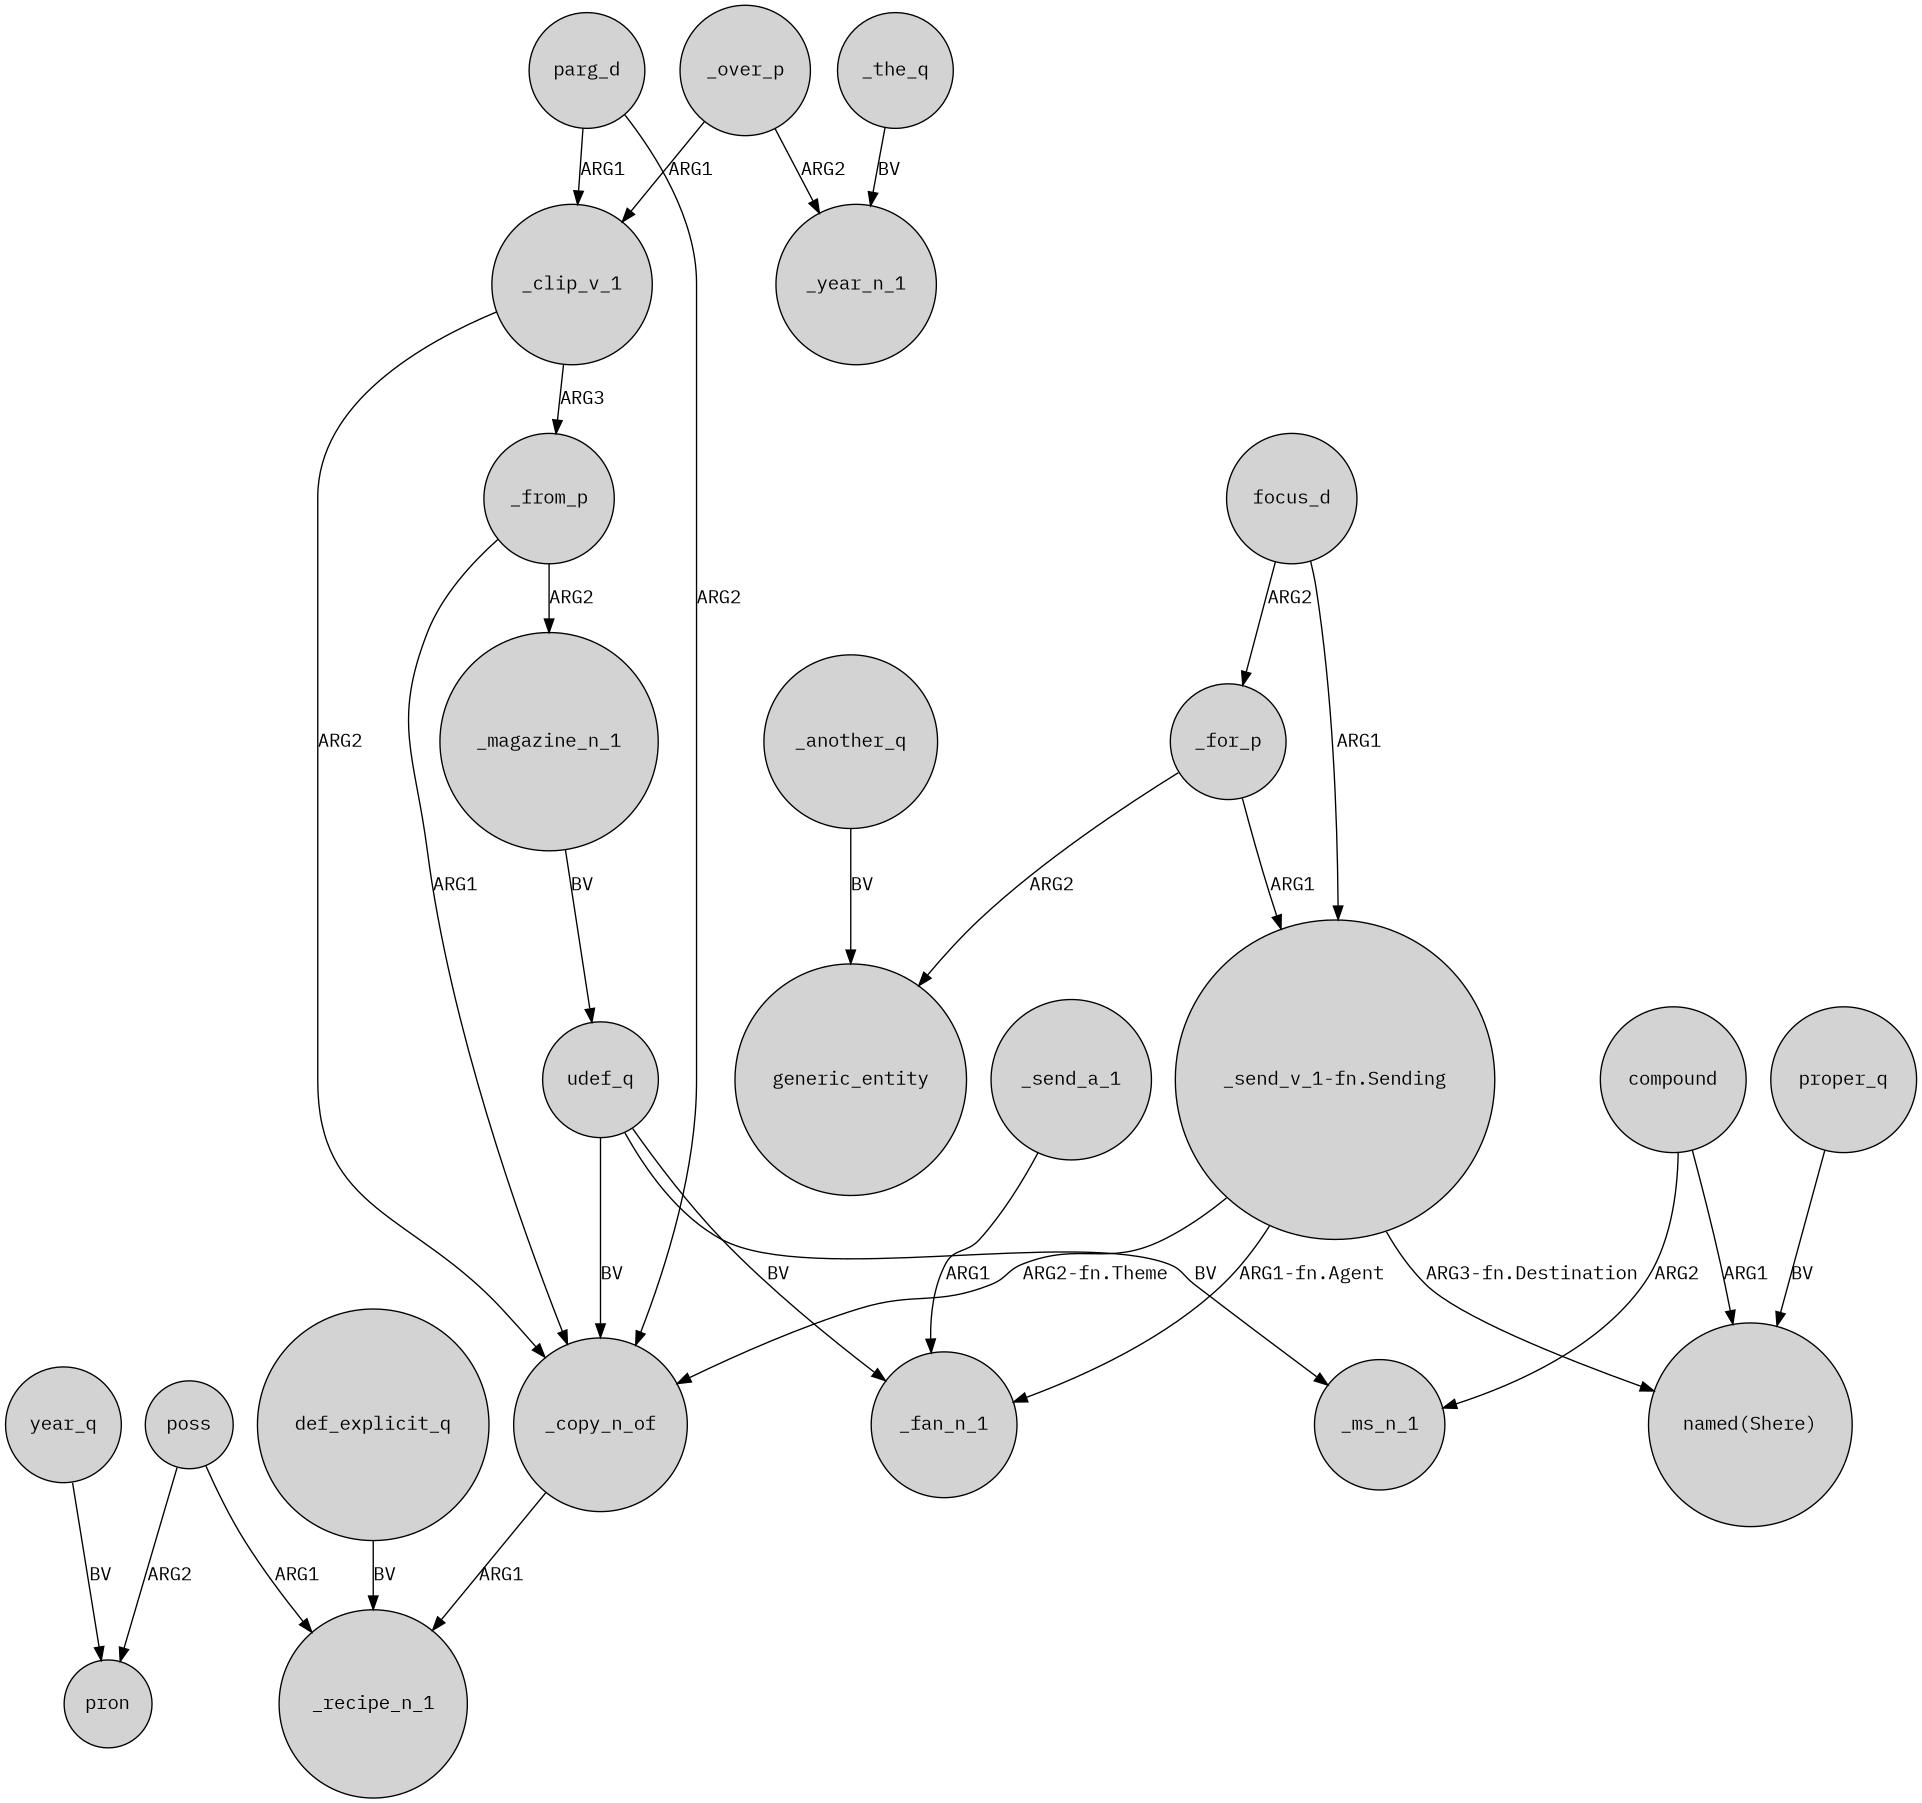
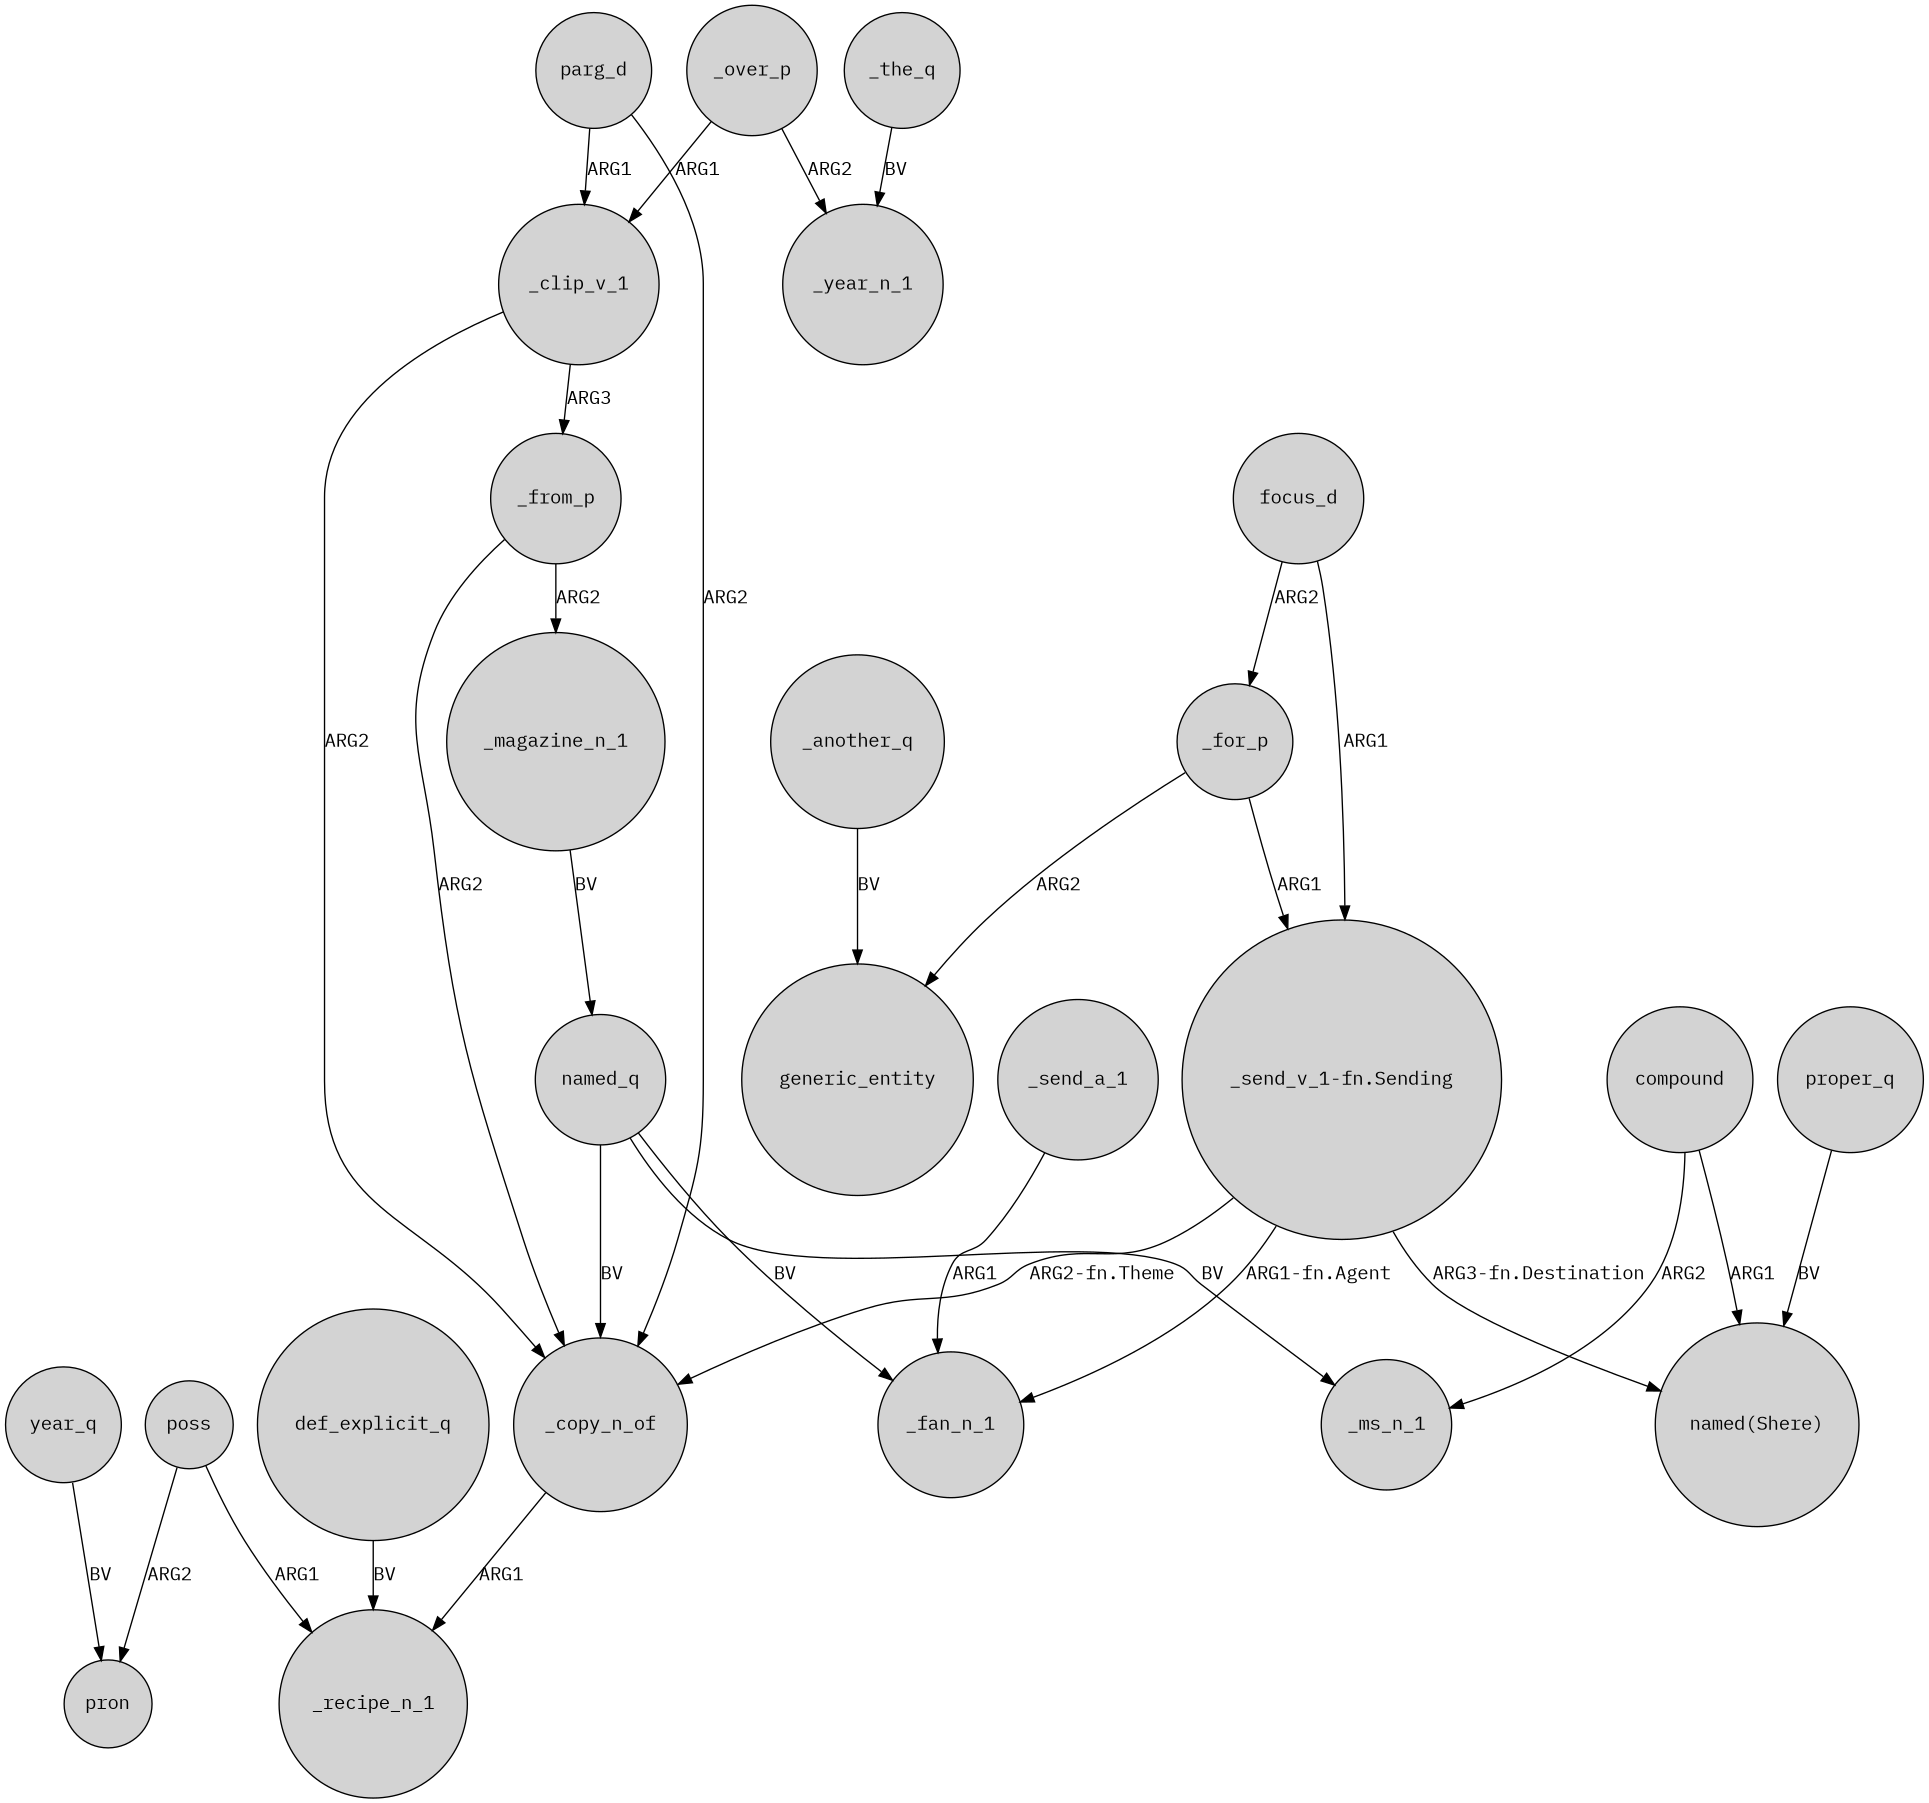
edge "_from_p" -> "_copy_n_of": label "ARG1" -> "ARG2"
node "udef_q": label "udef_q" -> "named_q"
